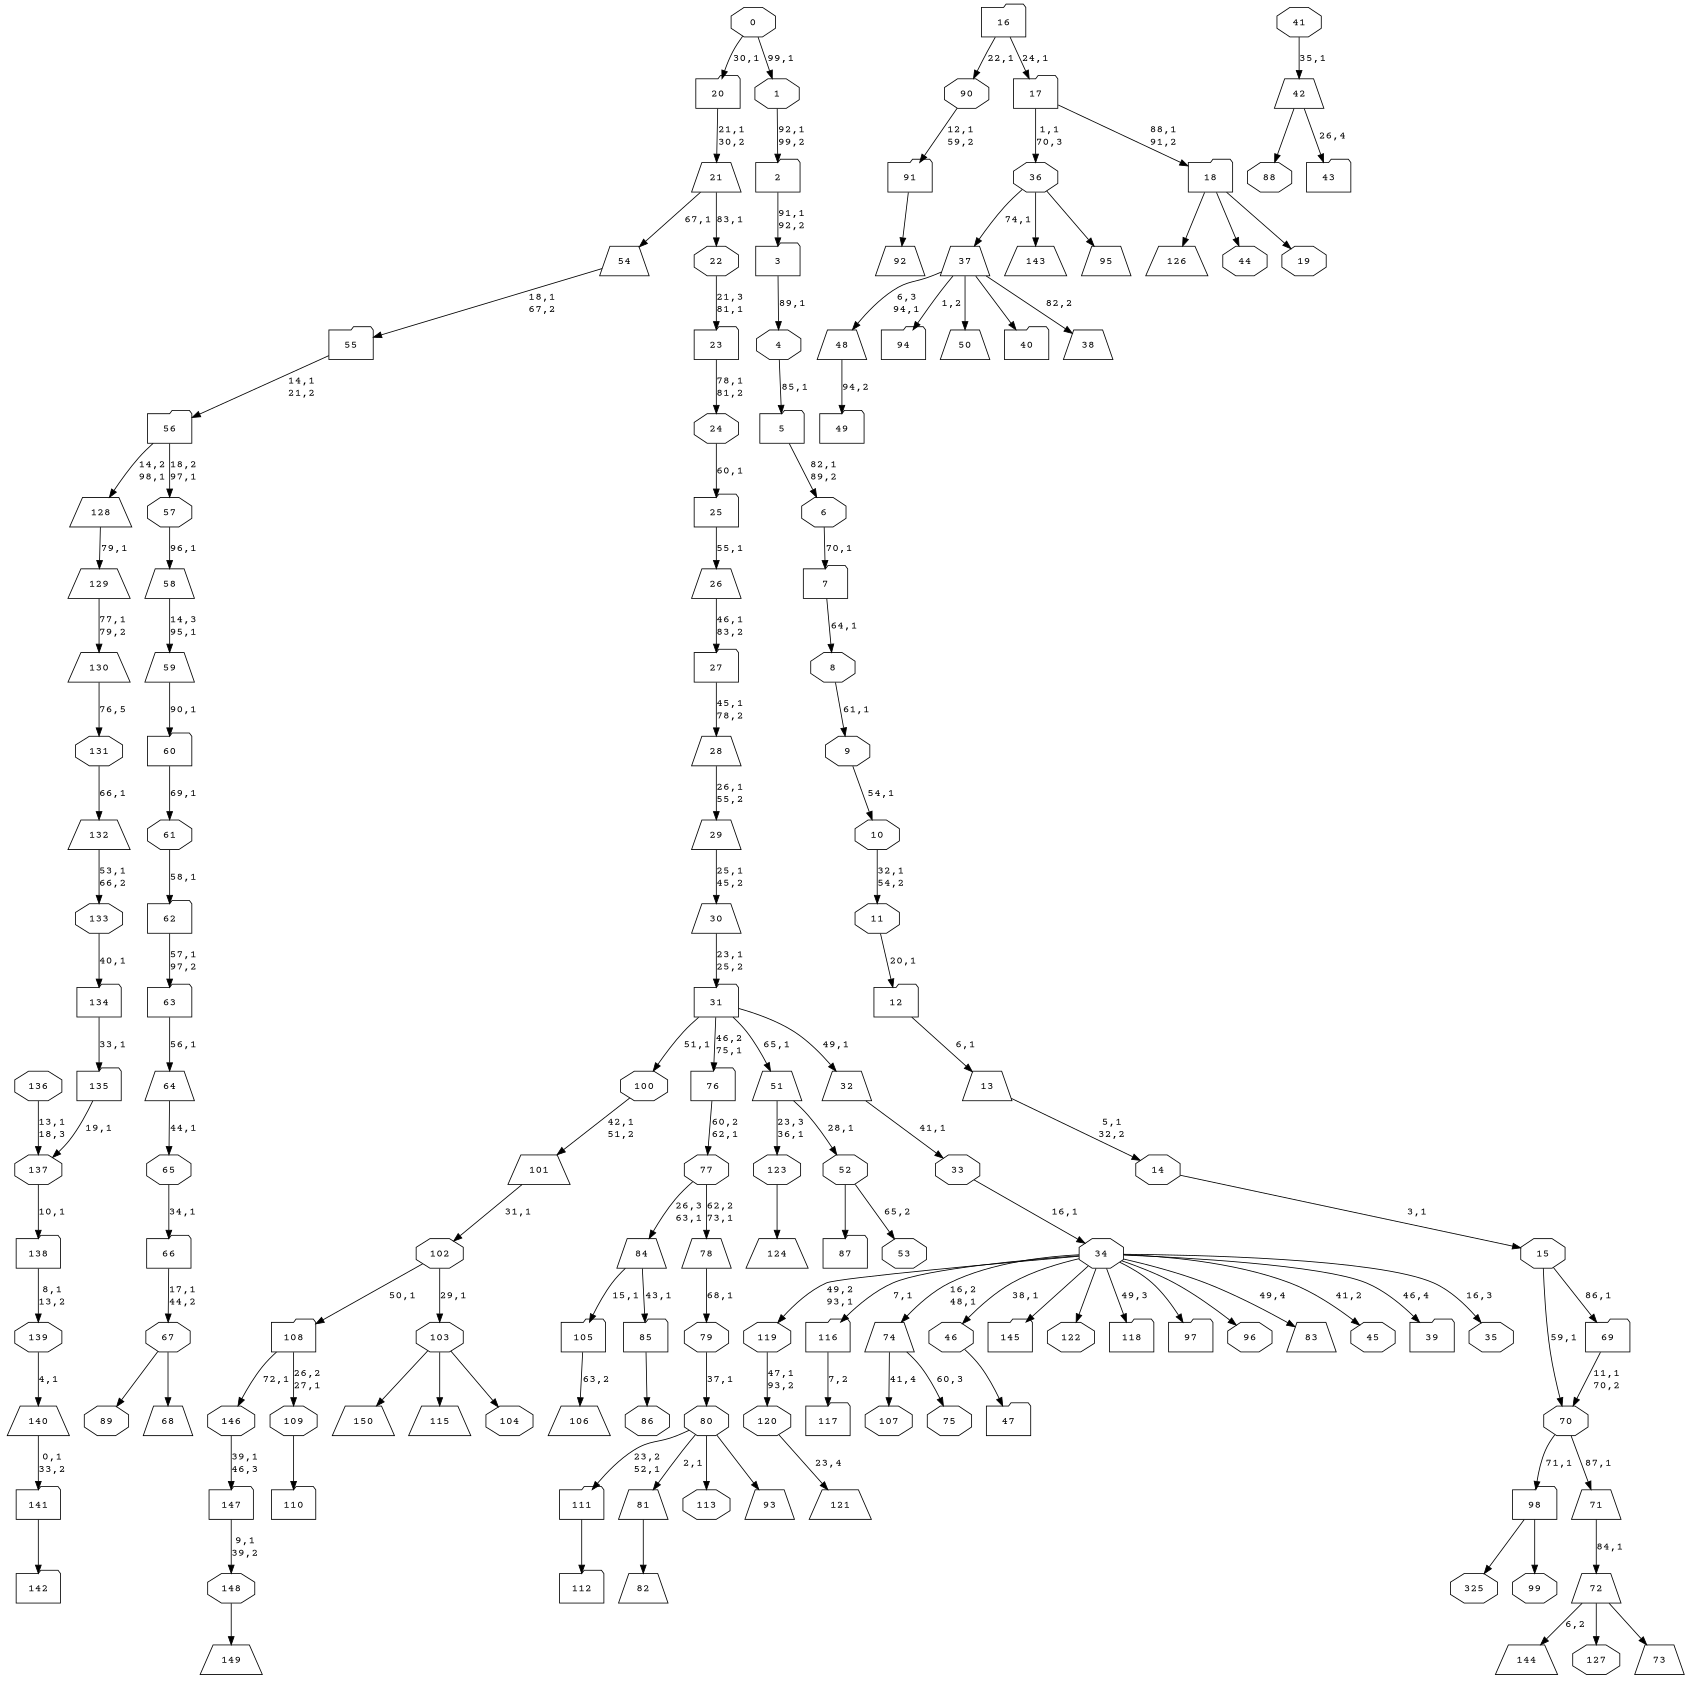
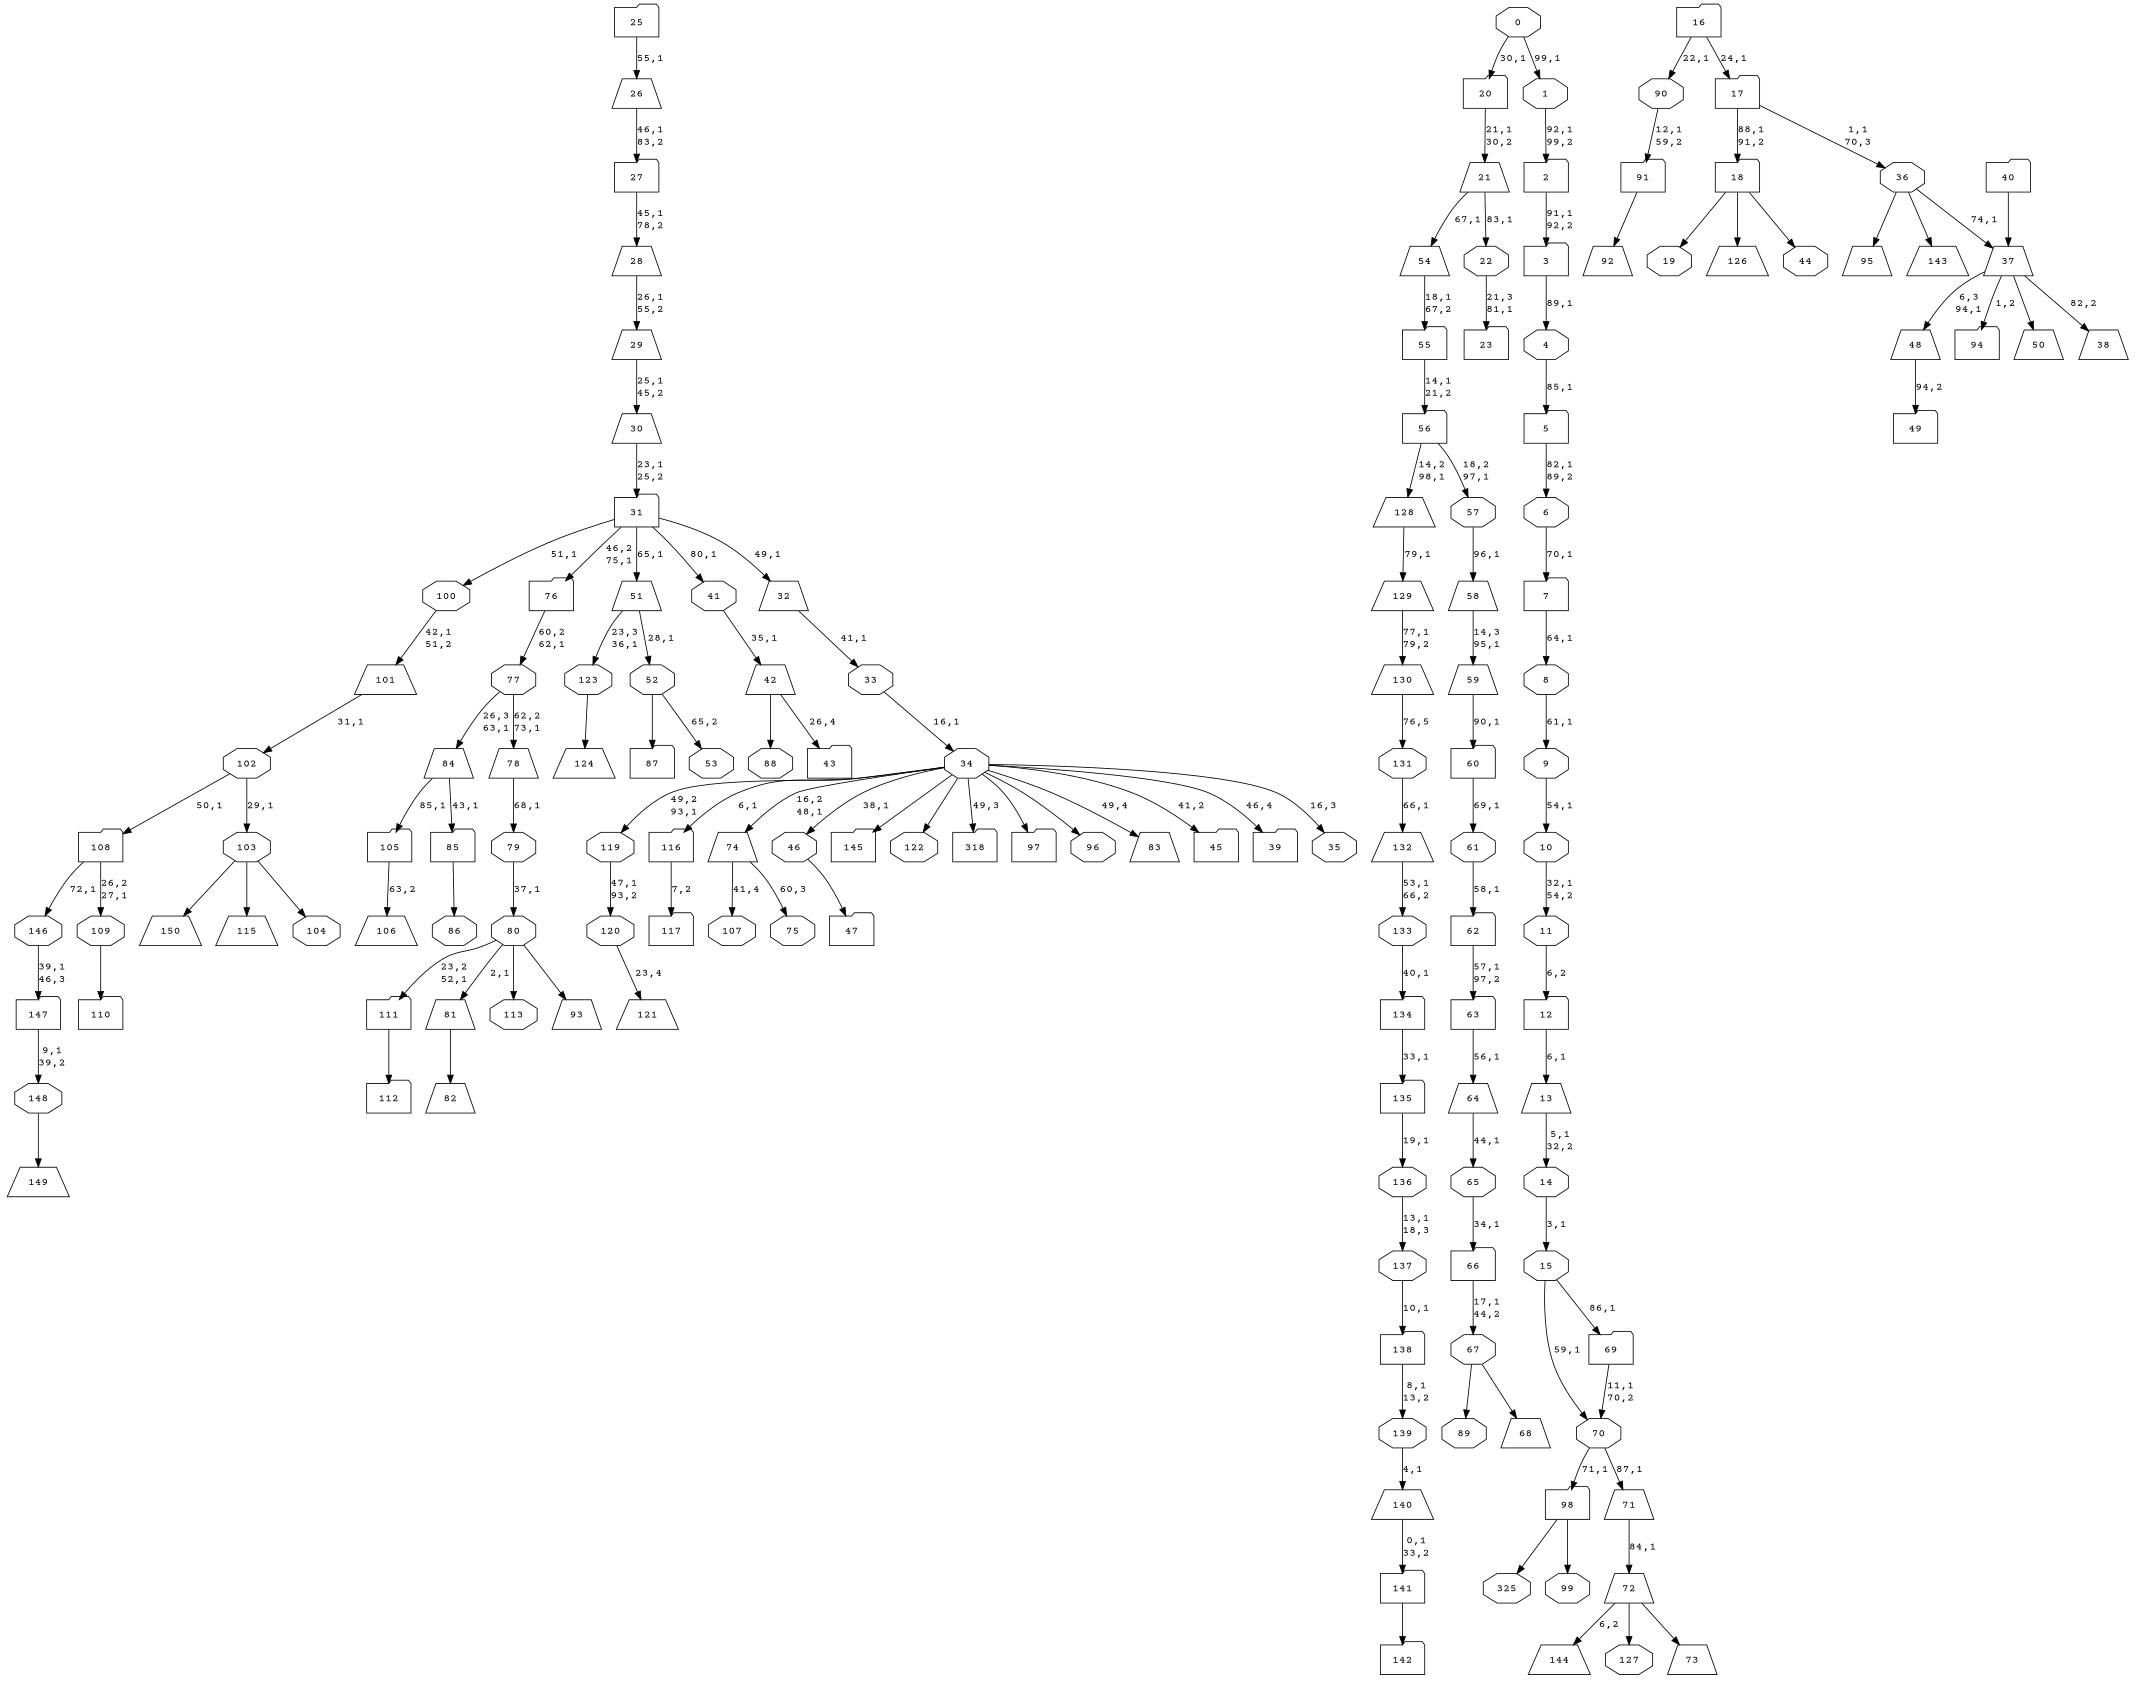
edge "37" -> "40": reversed
node "24": removed
edge "31" -> "41": added, label "80,1"
edge "11" -> "12": label "20,1" -> "6,2"
edge "135" -> "137": now "135" -> "136"
edge "84" -> "105": label "15,1" -> "85,1"
edge "34" -> "116": label "7,1" -> "6,1"
node "118": label "118" -> "318"
node "45": shape octagon -> folder
